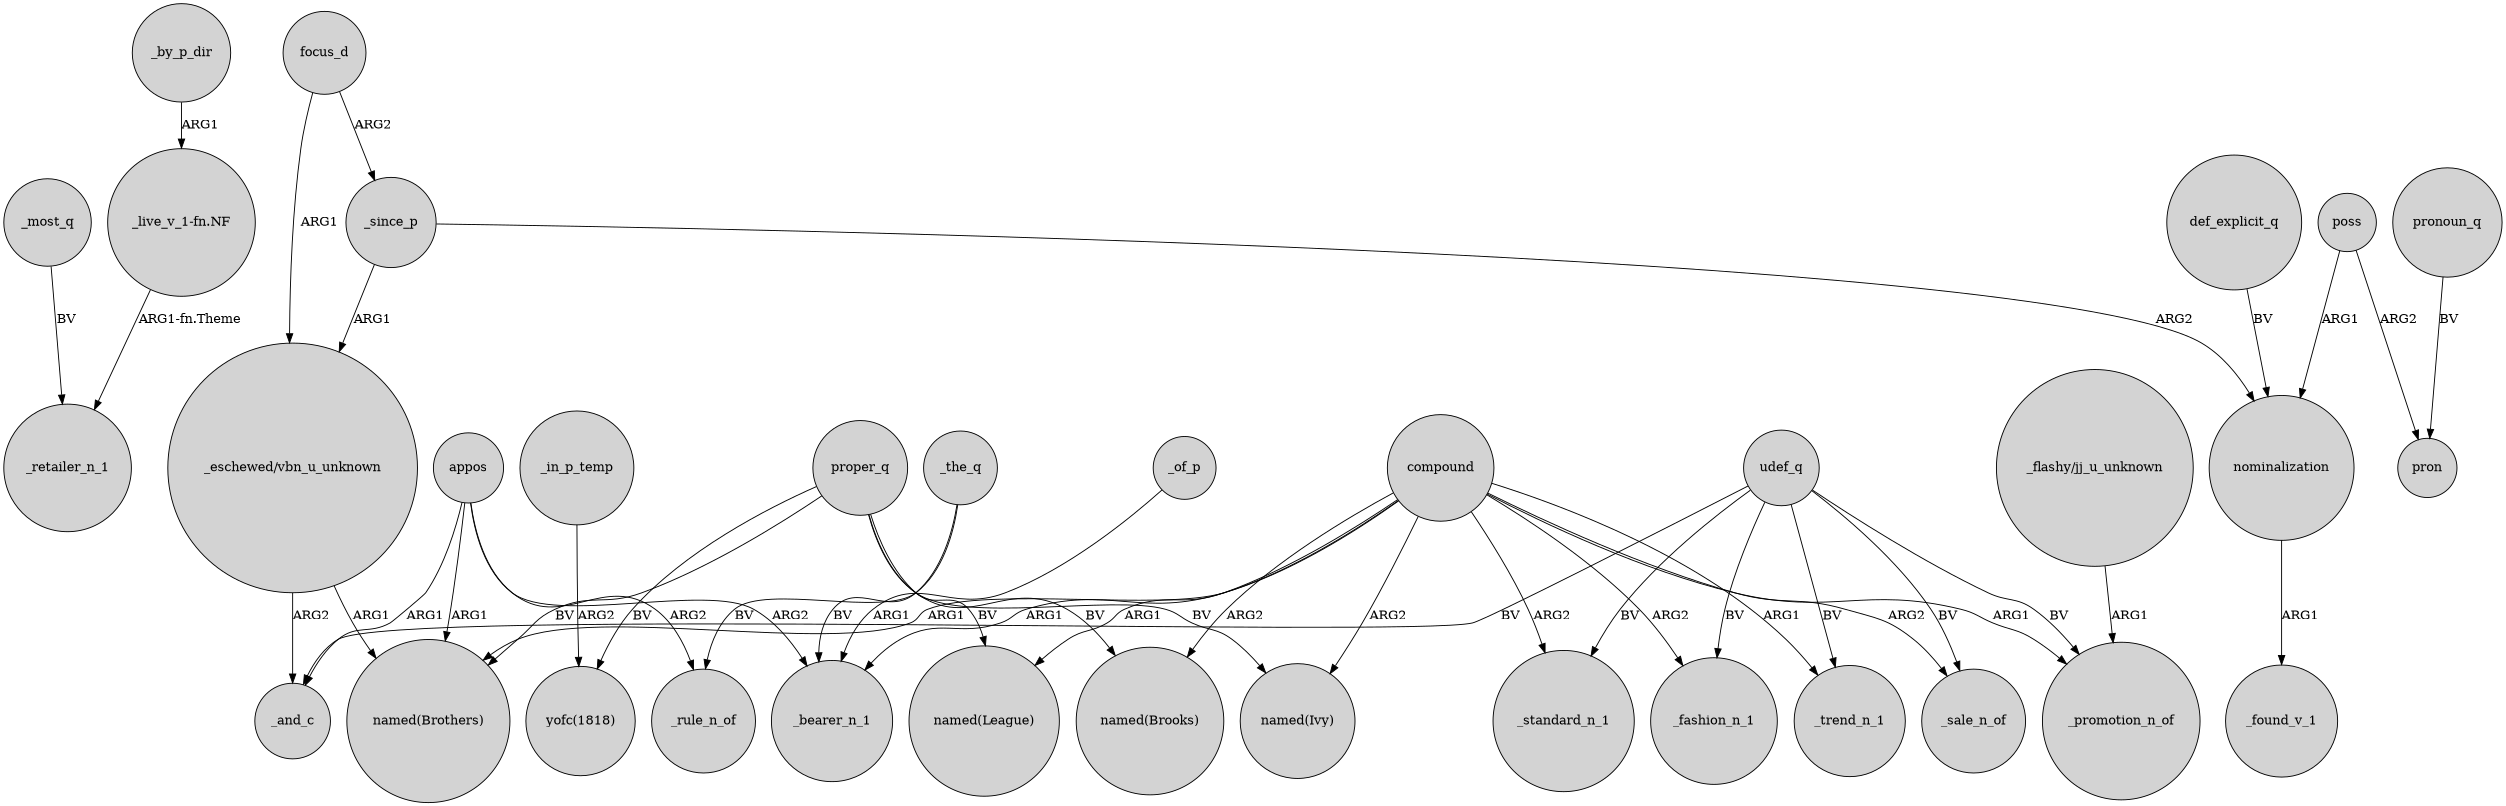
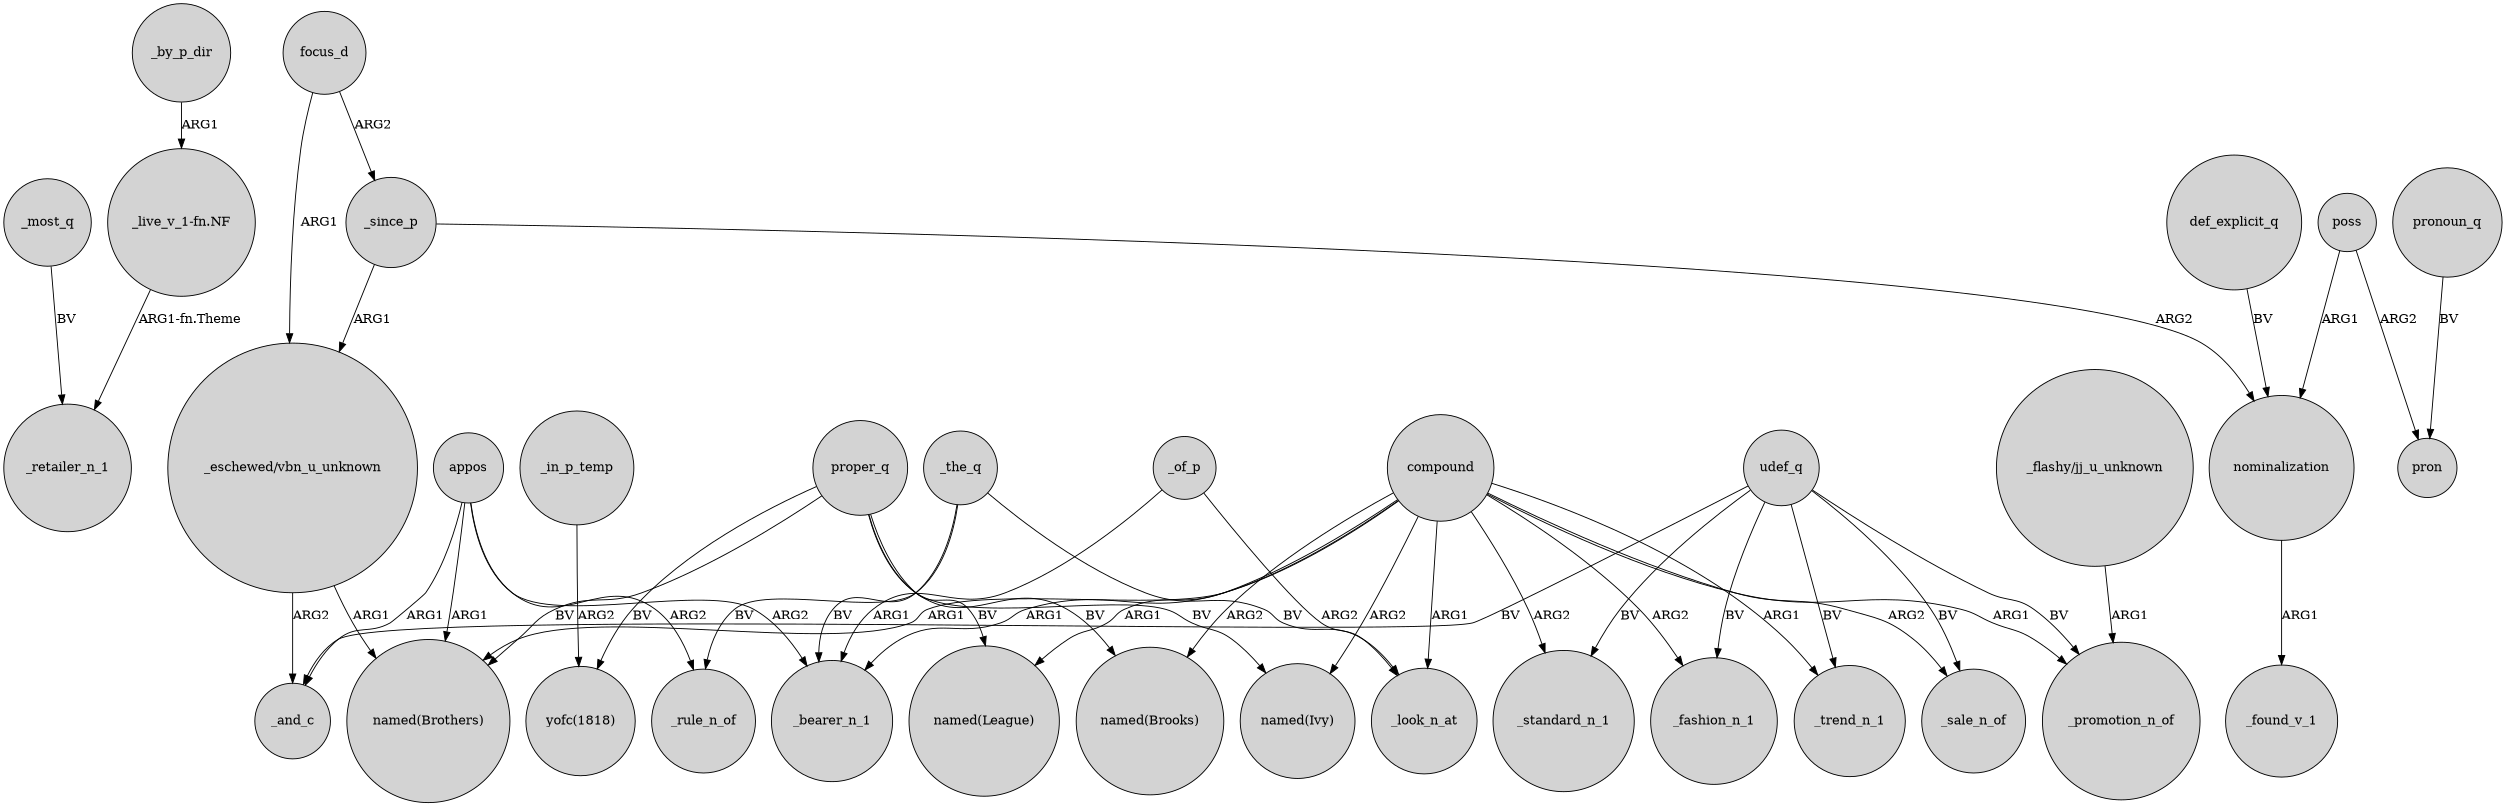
node "_look_n_at": added
